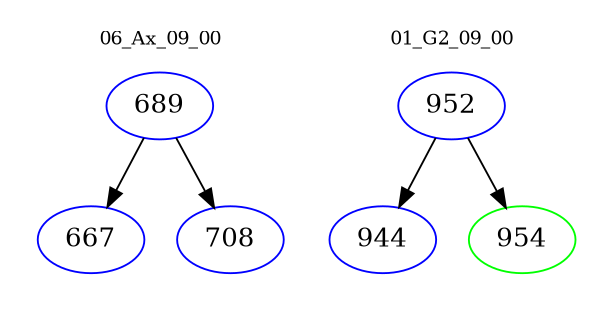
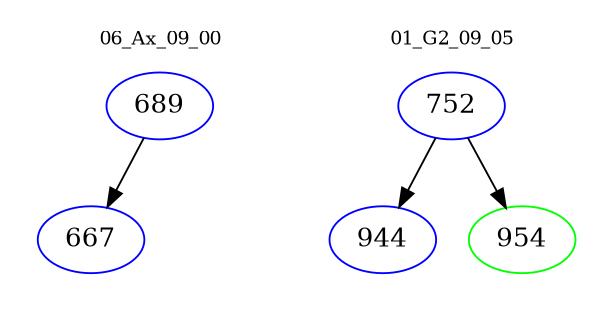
cluster "01_G2_09_00": label "01_G2_09_00" -> "01_G2_09_05"
node "952": label "952" -> "752"
node "708": removed
